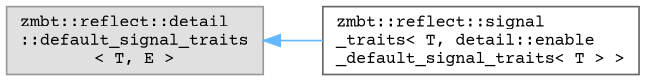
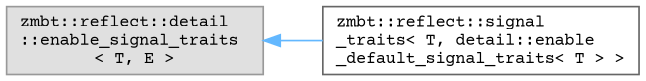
node "zmbt::reflect::detail ::default_signal_traits < T, E >": label "zmbt::reflect::detail ::default_signal_traits < T, E >" -> "zmbt::reflect::detail ::enable_signal_traits < T, E >"
